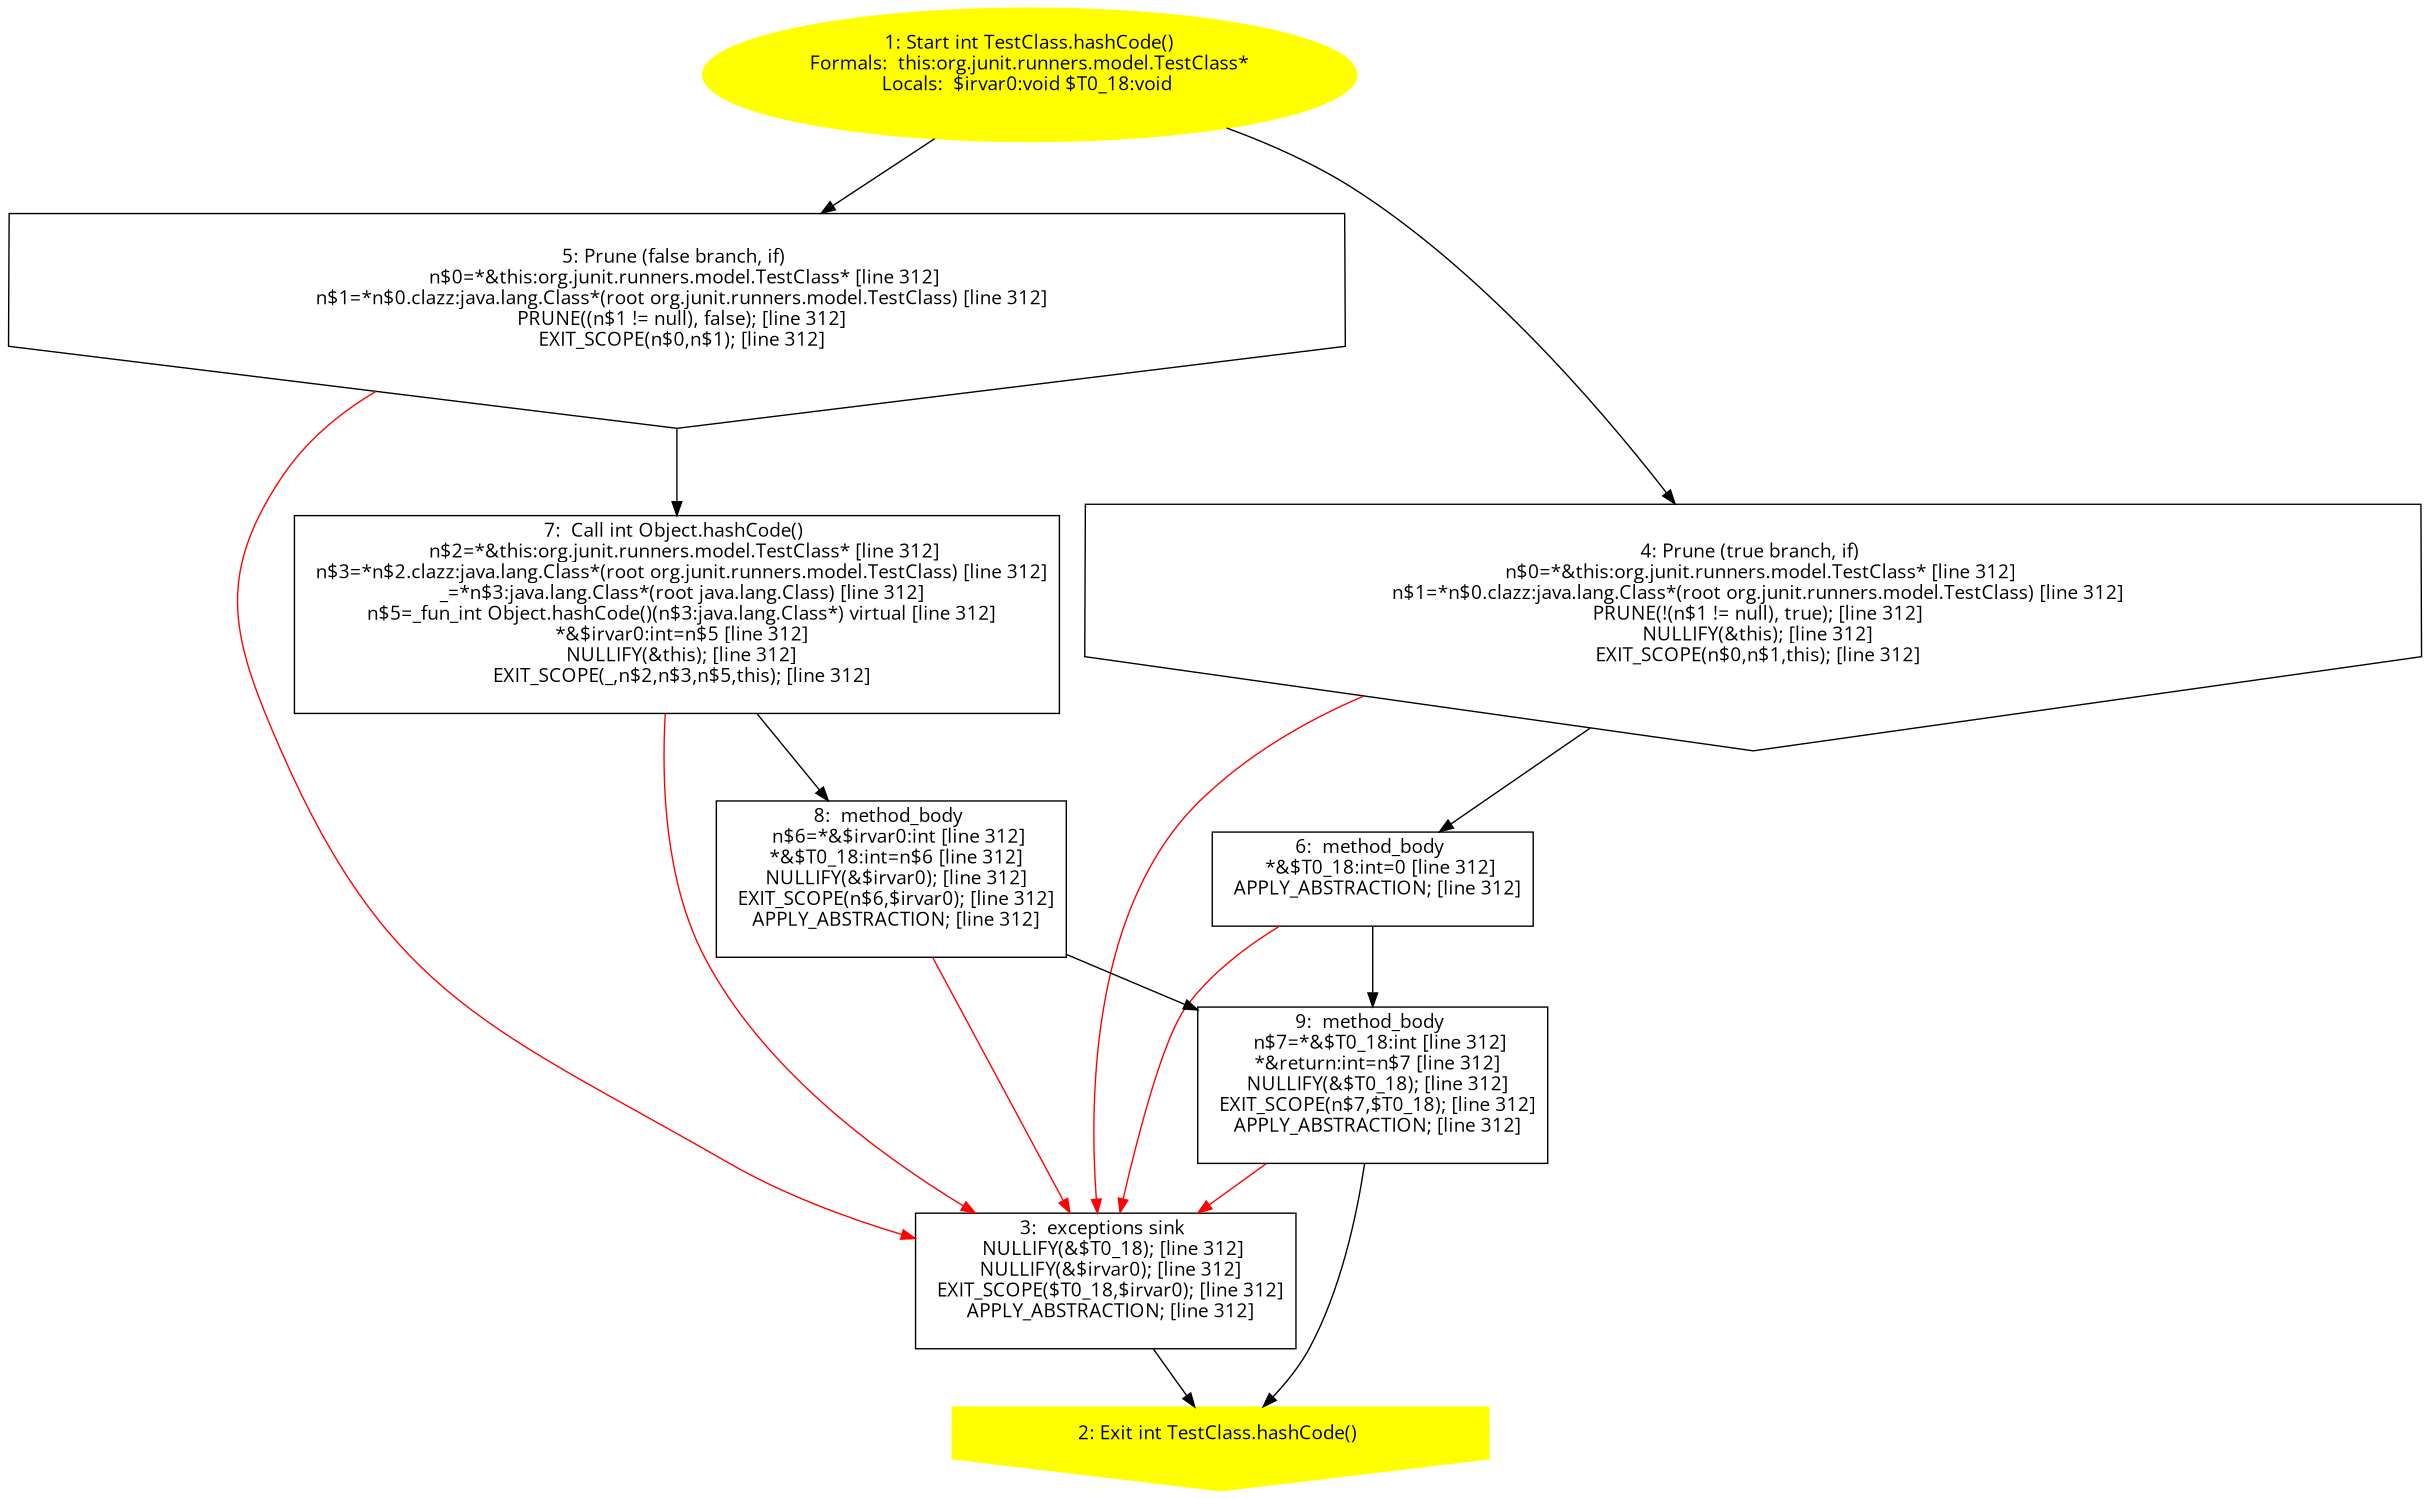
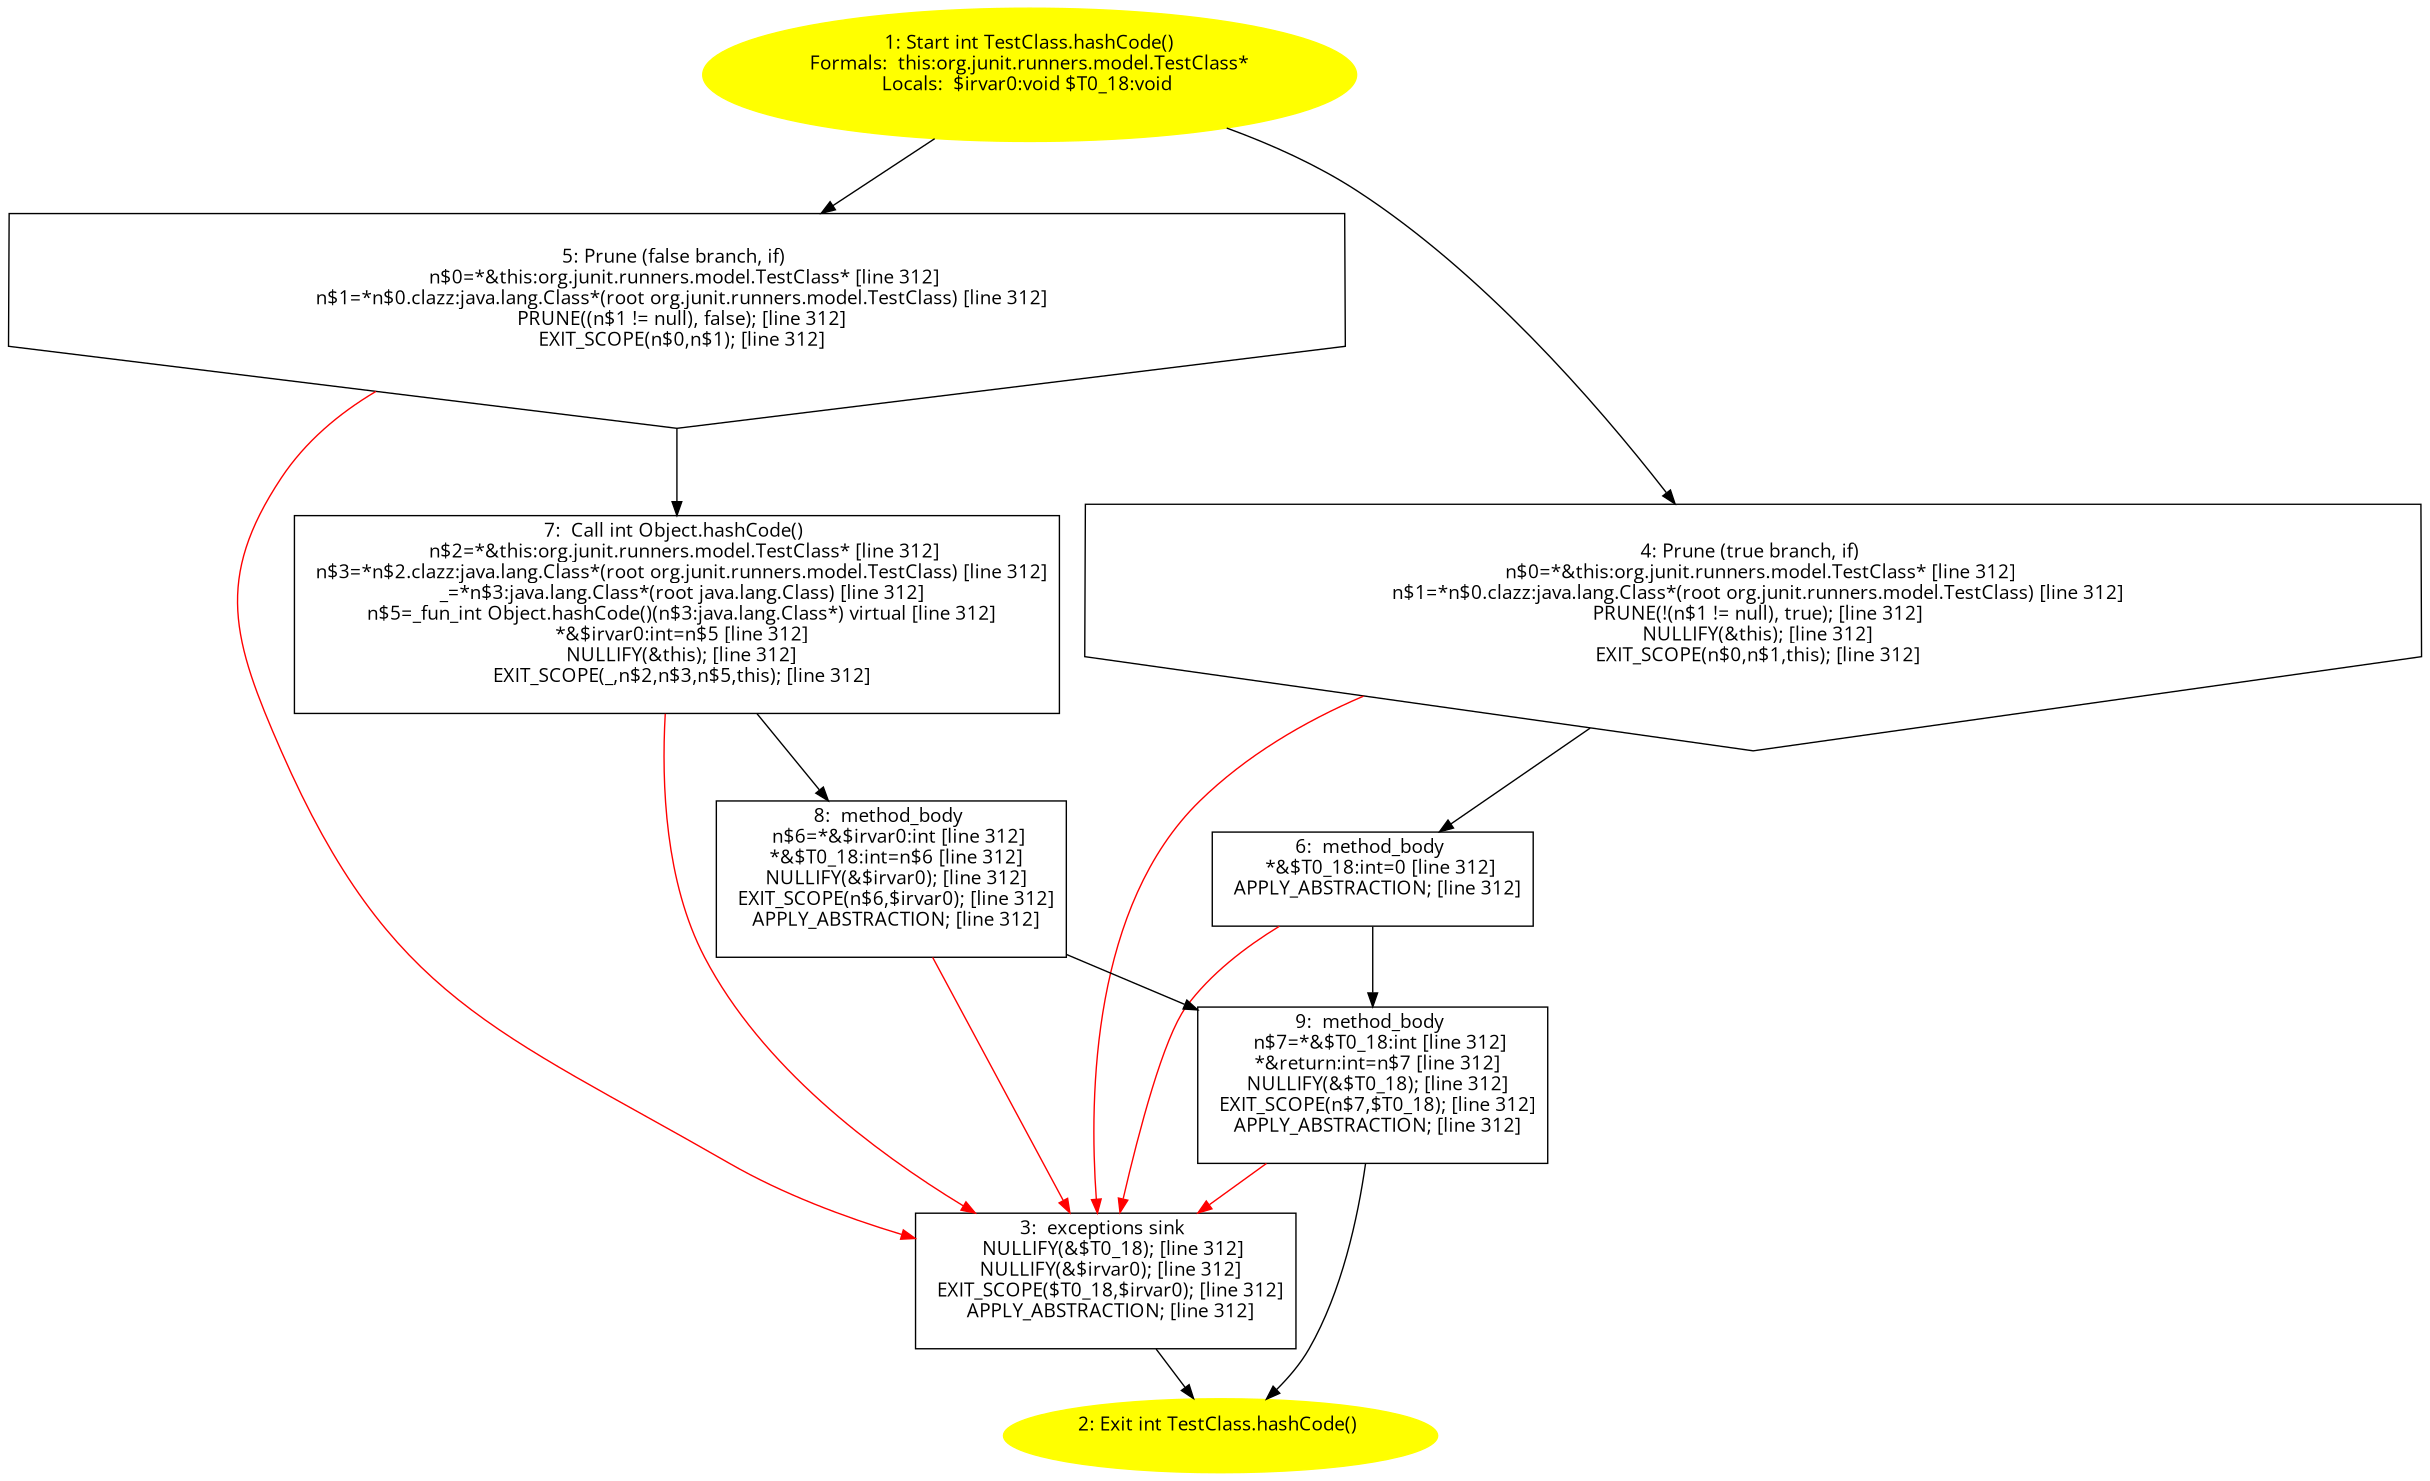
node "2: Exit int TestClass.hashCode()": shape invhouse -> ellipse
